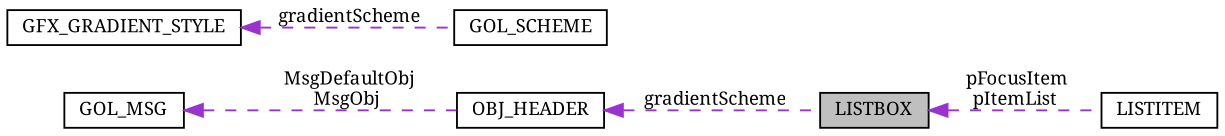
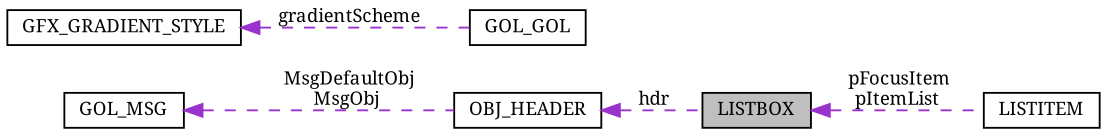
node "GOL_SCHEME": label "GOL_SCHEME" -> "GOL_GOL"
edge "LISTBOX" -> "OBJ_HEADER": label " gradientScheme" -> " hdr"
